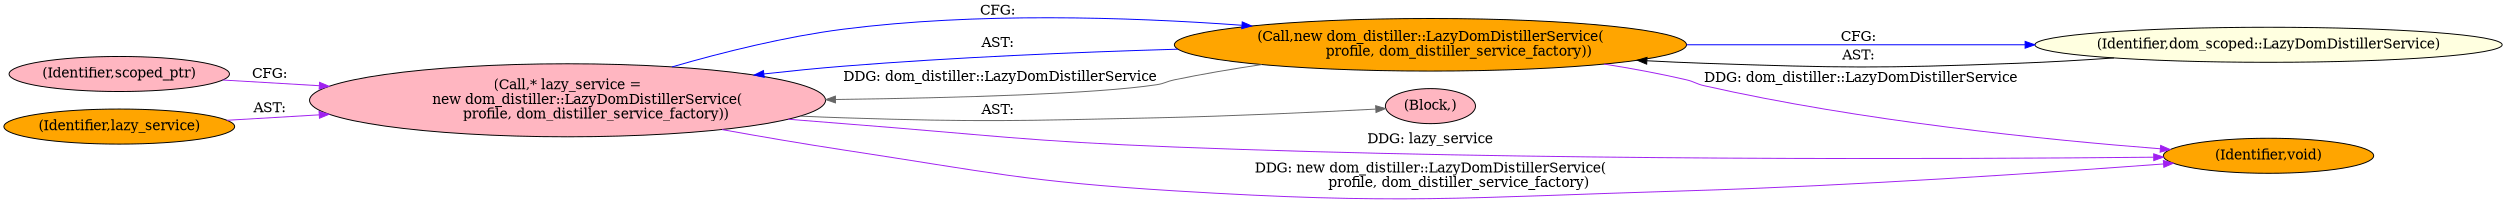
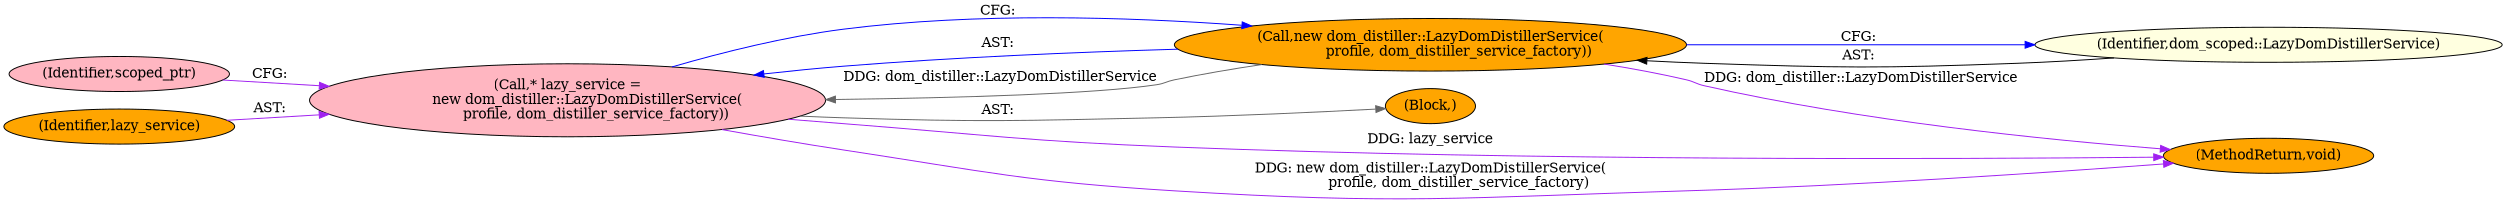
node "(Block,)": fillcolor lightpink -> orange
node "(Identifier,void)": label "(Identifier,void)" -> "(MethodReturn,void)"
